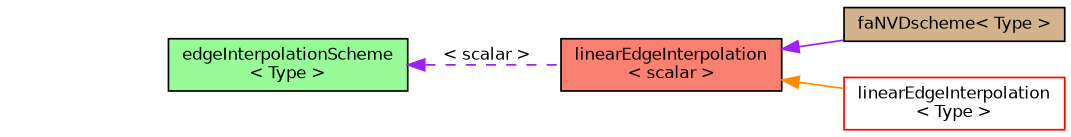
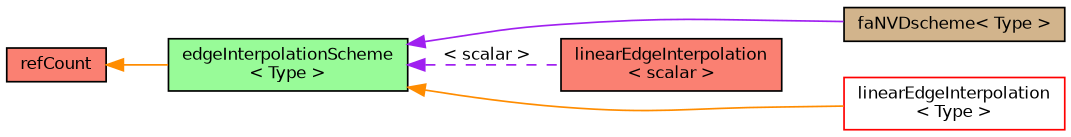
edge "faNVDscheme< Type >" -> "linearEdgeInterpolation < scalar >": now "faNVDscheme< Type >" -> "edgeInterpolationScheme < Type >"
node "refCount": added
edge "linearEdgeInterpolation < Type >" -> "linearEdgeInterpolation < scalar >": now "linearEdgeInterpolation < Type >" -> "edgeInterpolationScheme < Type >"
